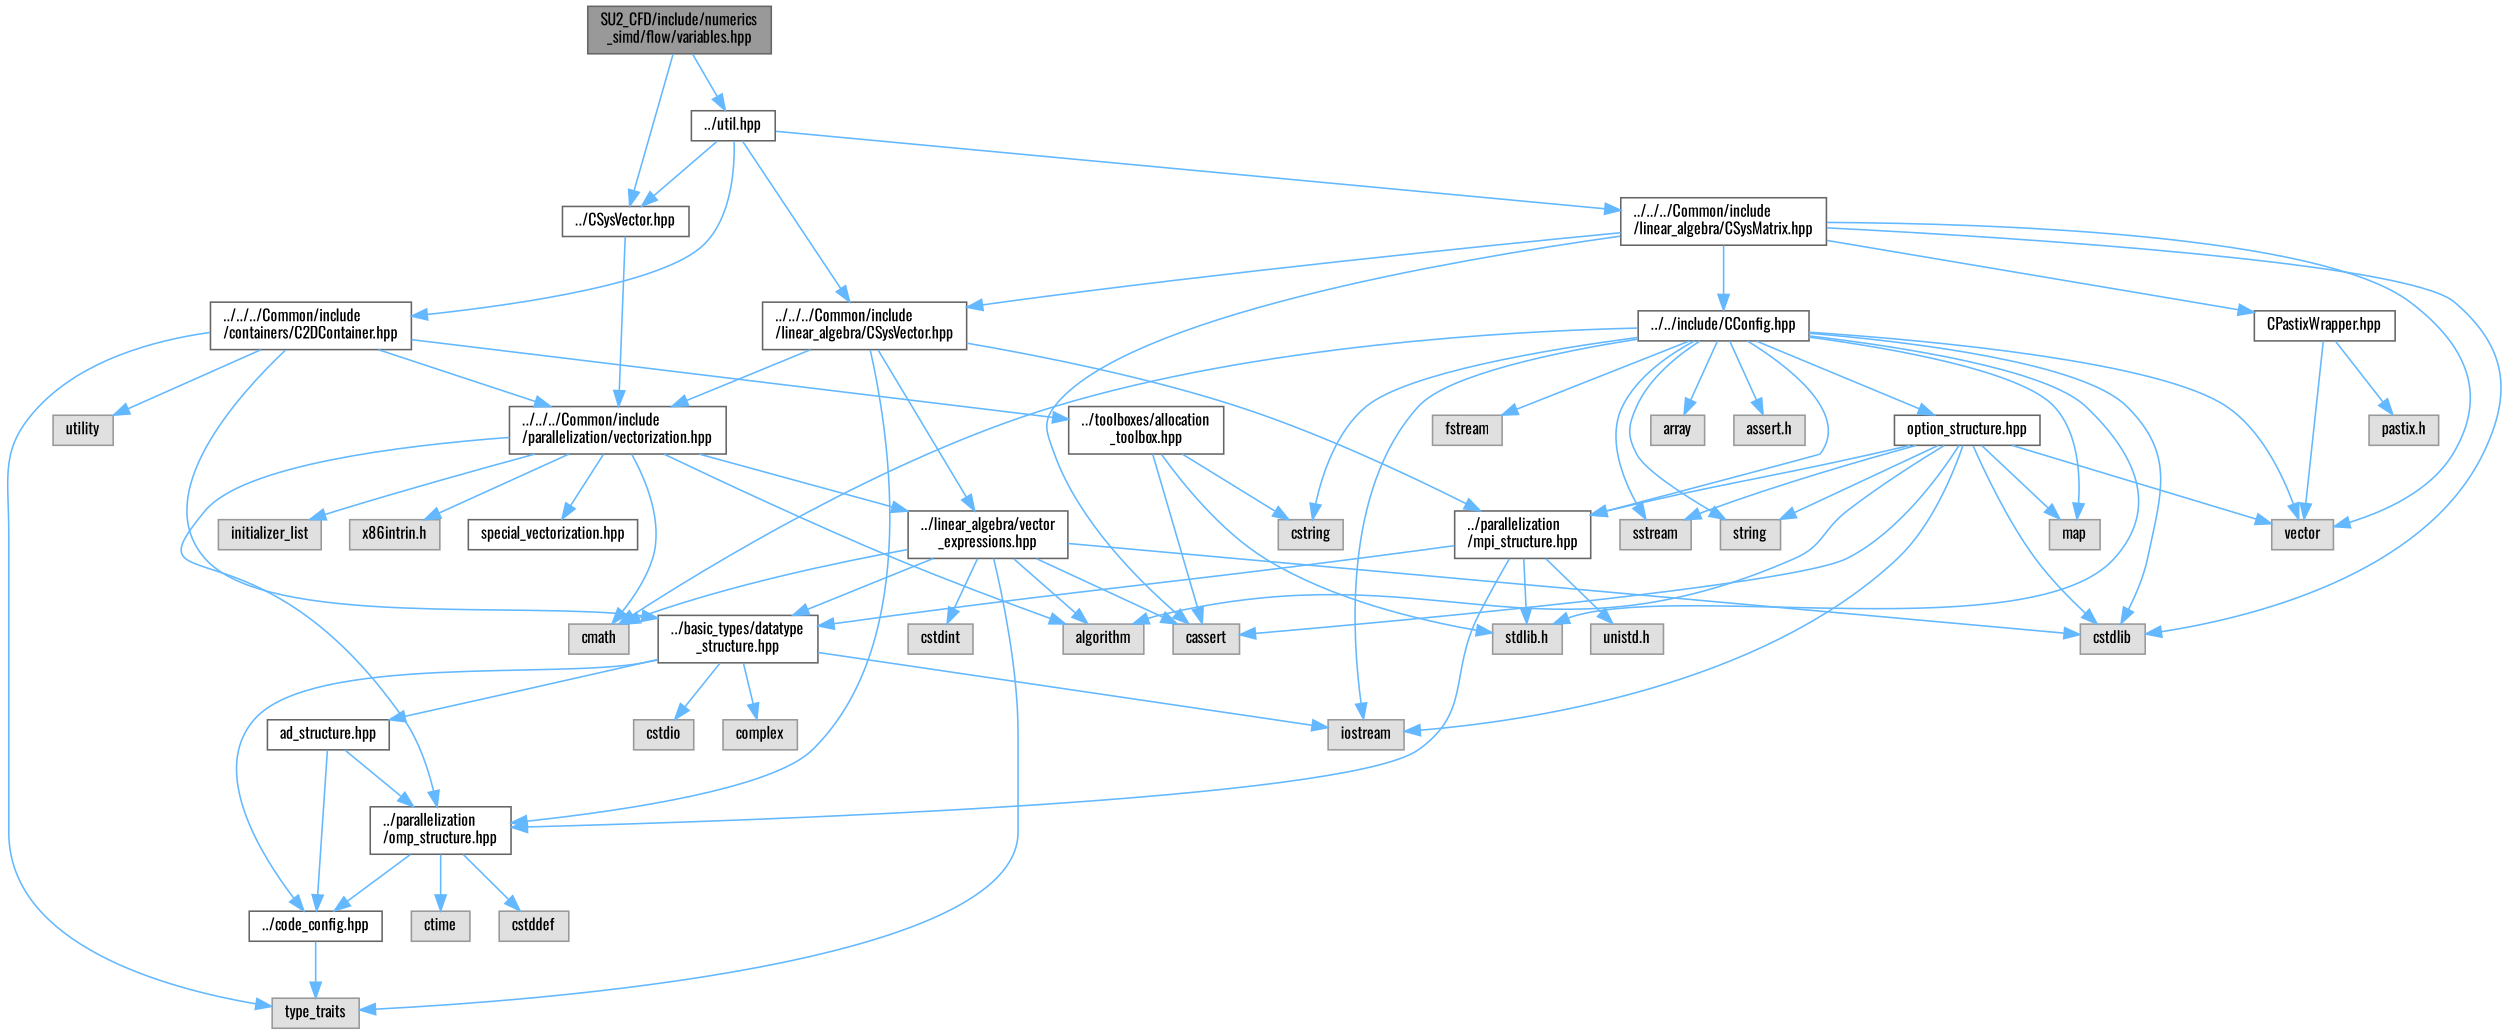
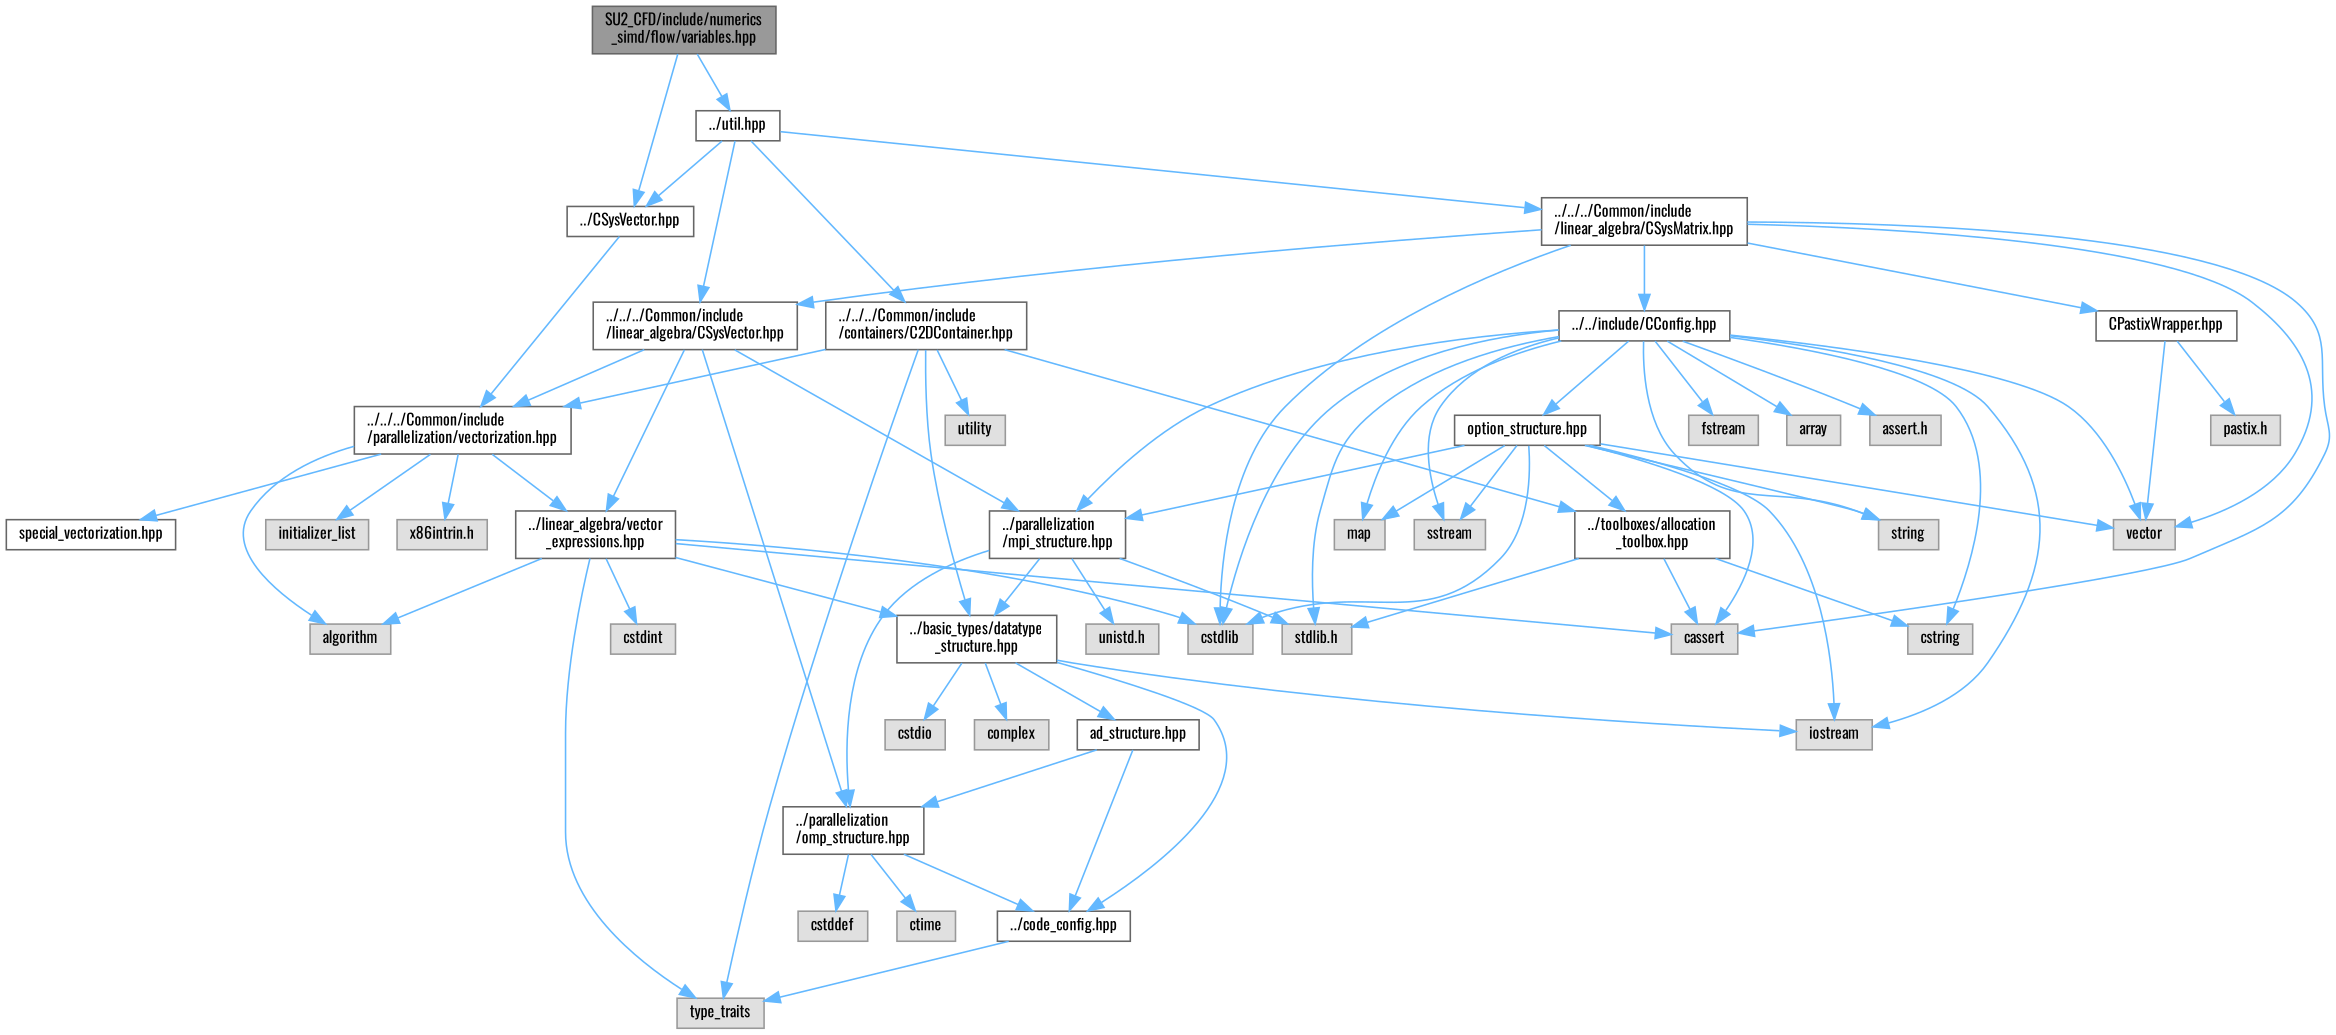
edge "../../../Common/include /parallelization/vectorization.hpp" -> "../parallelization /omp_structure.hpp": removed
edge "option_structure.hpp" -> "algorithm": now "option_structure.hpp" -> "../toolboxes/allocation _toolbox.hpp"
node "cmath": removed
